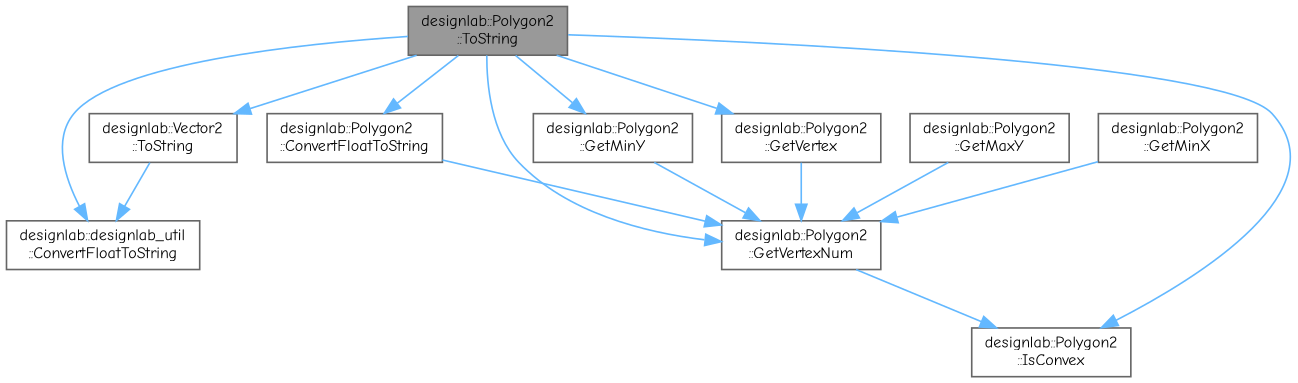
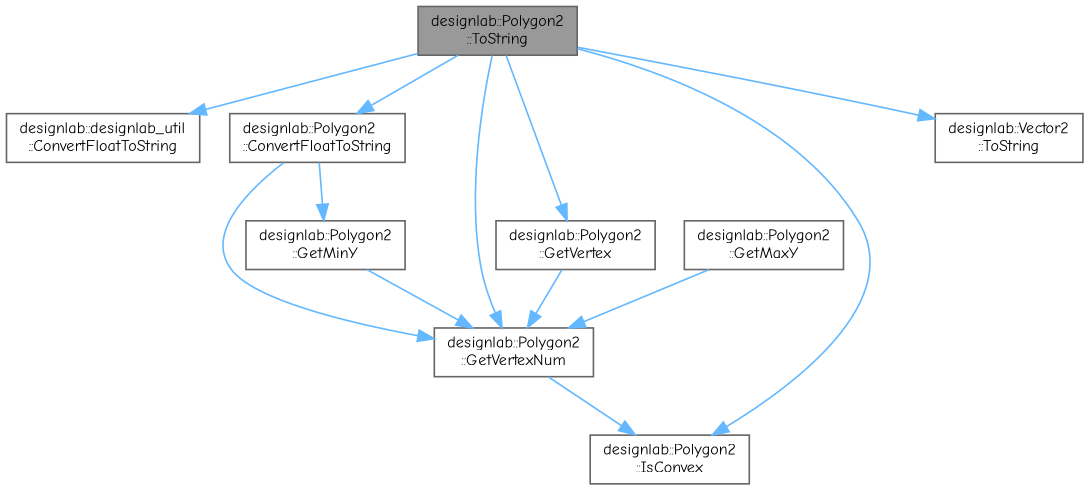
edge "designlab::Polygon2 ::ToString" -> "designlab::Polygon2 ::GetMinY": now "designlab::Polygon2 ::ConvertFloatToString" -> "designlab::Polygon2 ::GetMinY"
node "designlab::Polygon2 ::GetMinX": removed
edge "designlab::Vector2 ::ToString" -> "designlab::designlab_util ::ConvertFloatToString": removed
